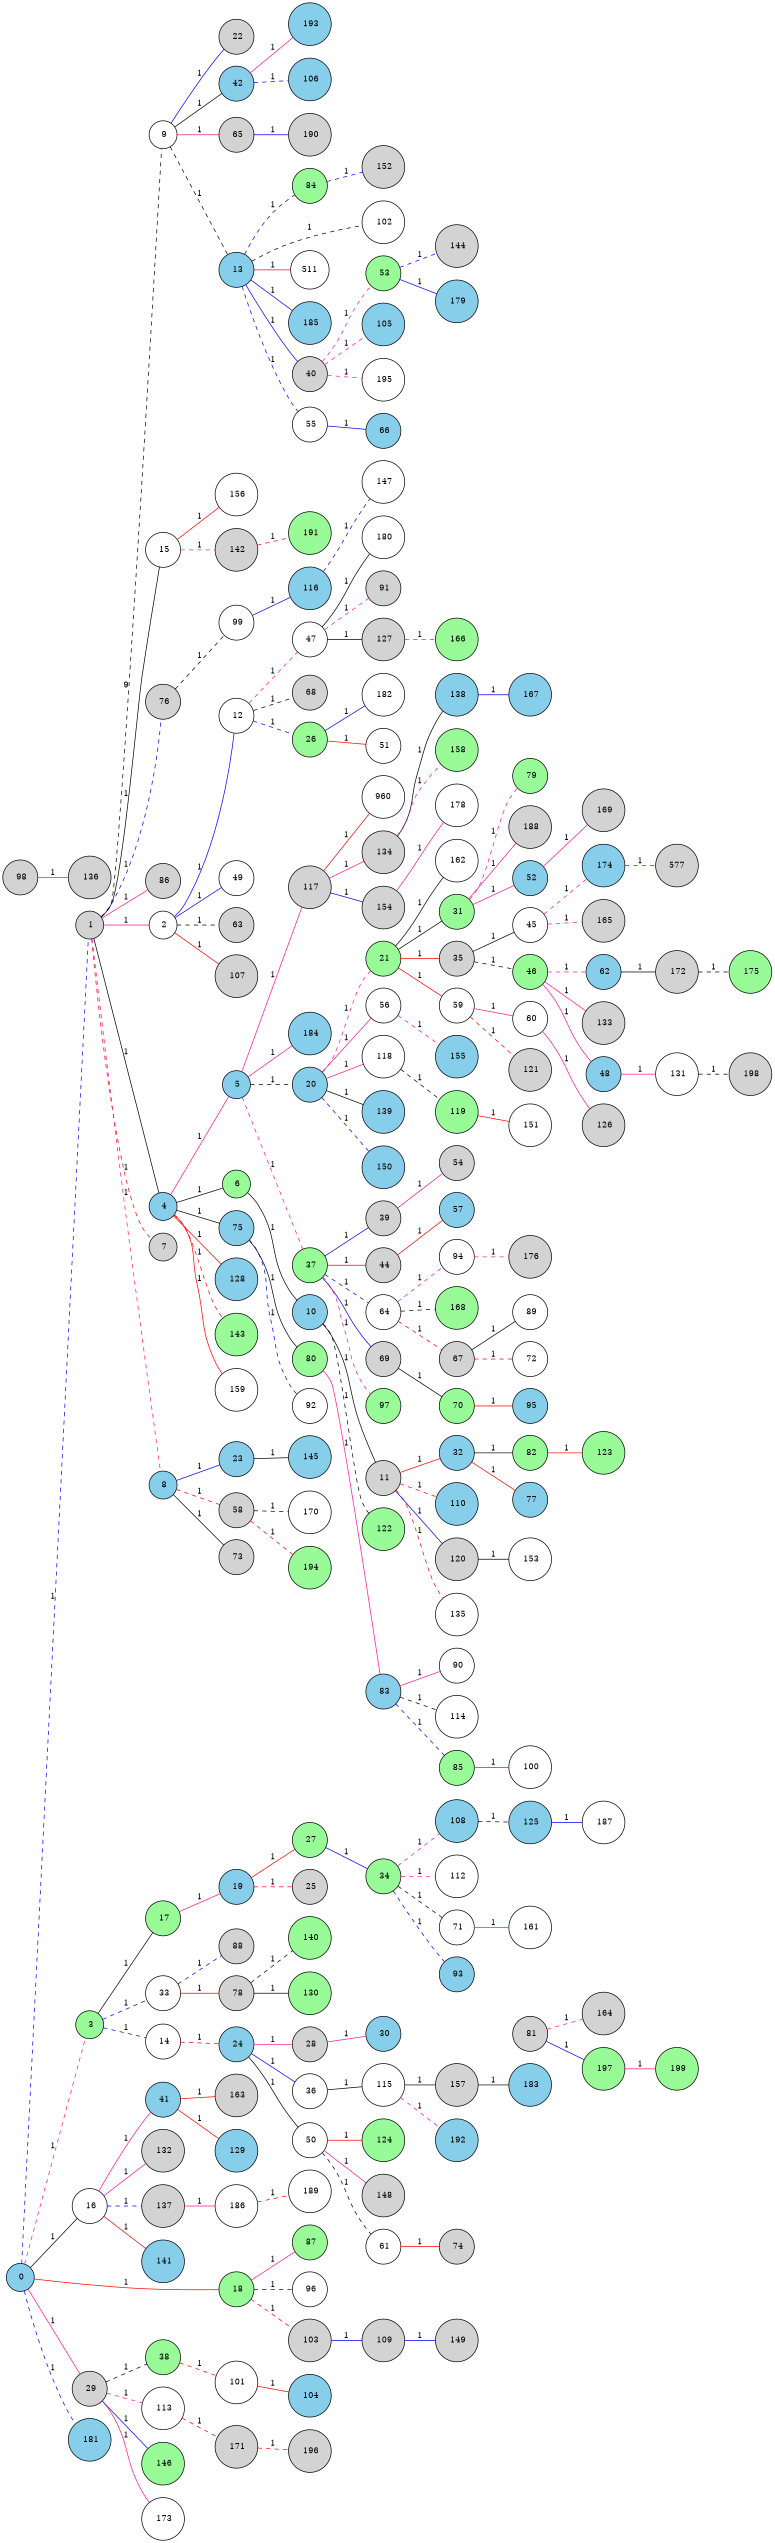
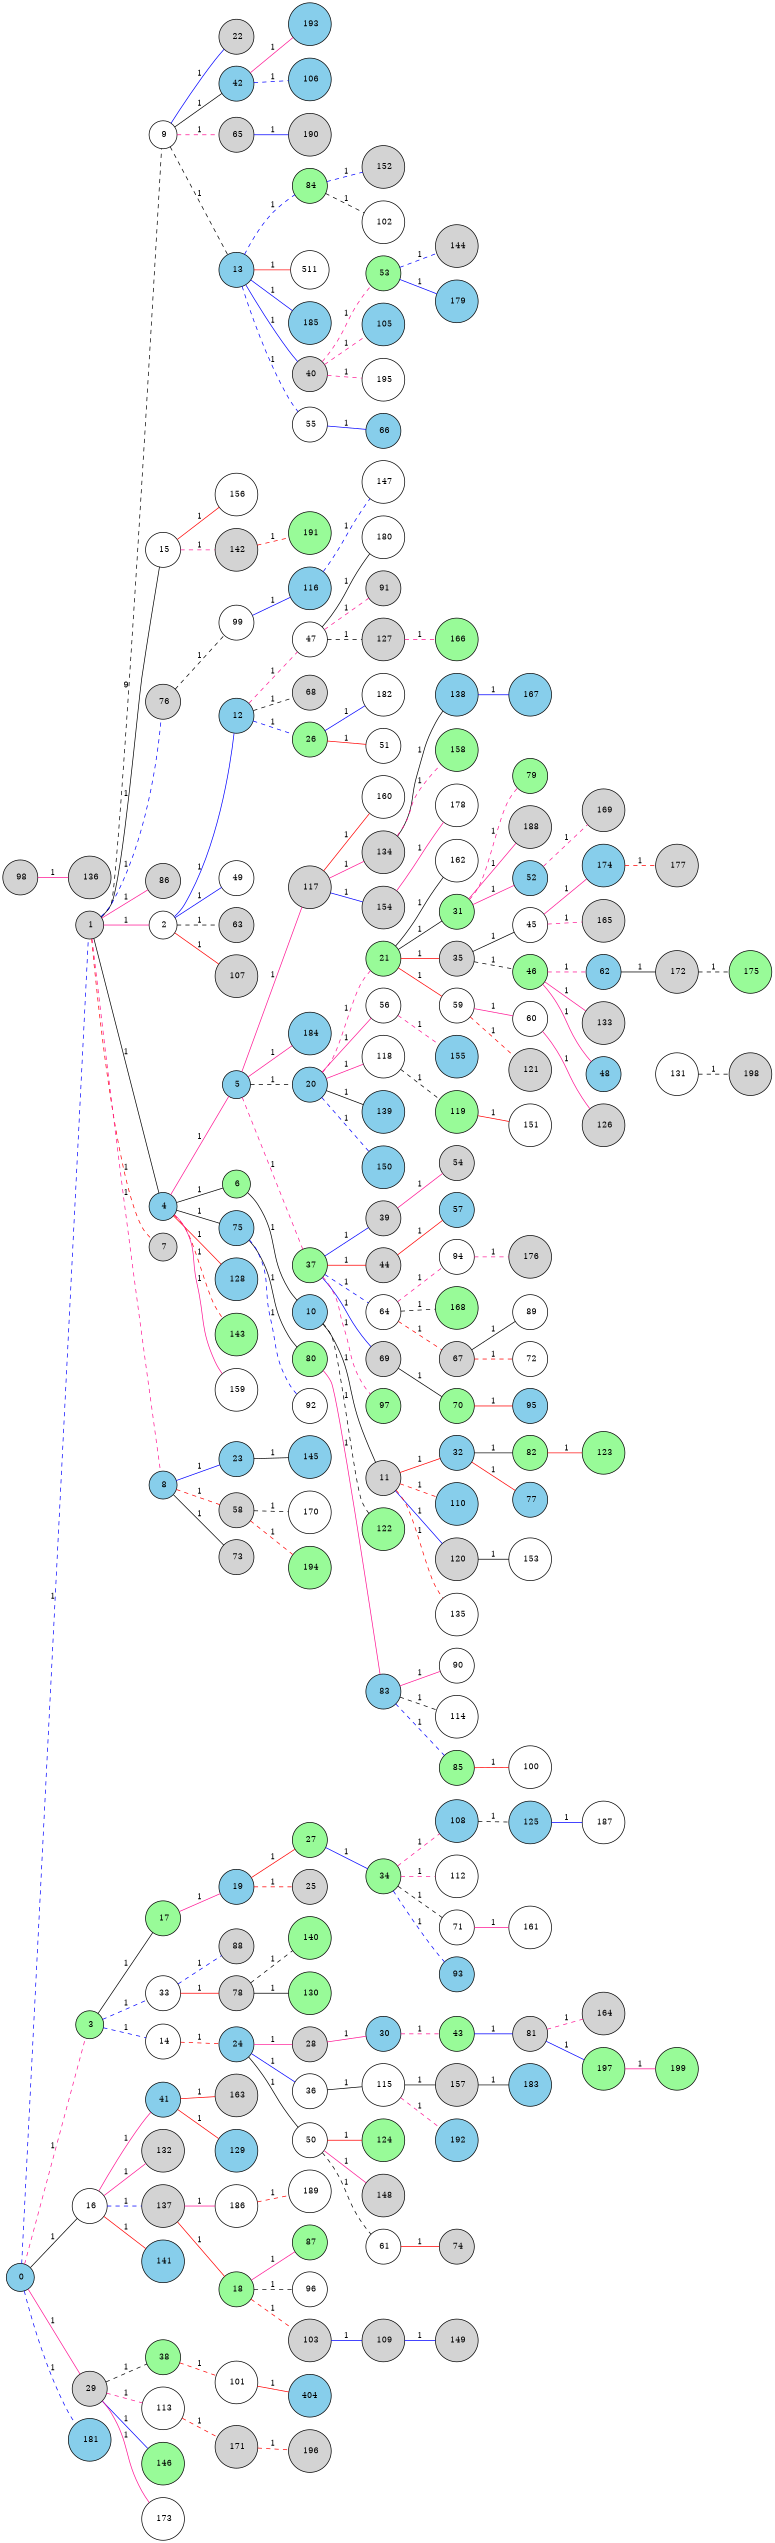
edge "9" -- "65": style solid -> dashed
edge "102" -- "13": now "102" -- "84"
edge "47" -- "127": style solid -> dashed
node "12": fillcolor white -> skyblue
node "960": label "960" -> "160"
edge "169" -- "52": style solid -> dashed
node "577": label "577" -> "177"
edge "174" -- "45": style dashed -> solid
edge "48" -- "131": removed, label "1"
edge "4" -- "159": color red -> deeppink
node "43": added
edge "0" -- "18": now "137" -- "18"
node "104": label "104" -> "404"
